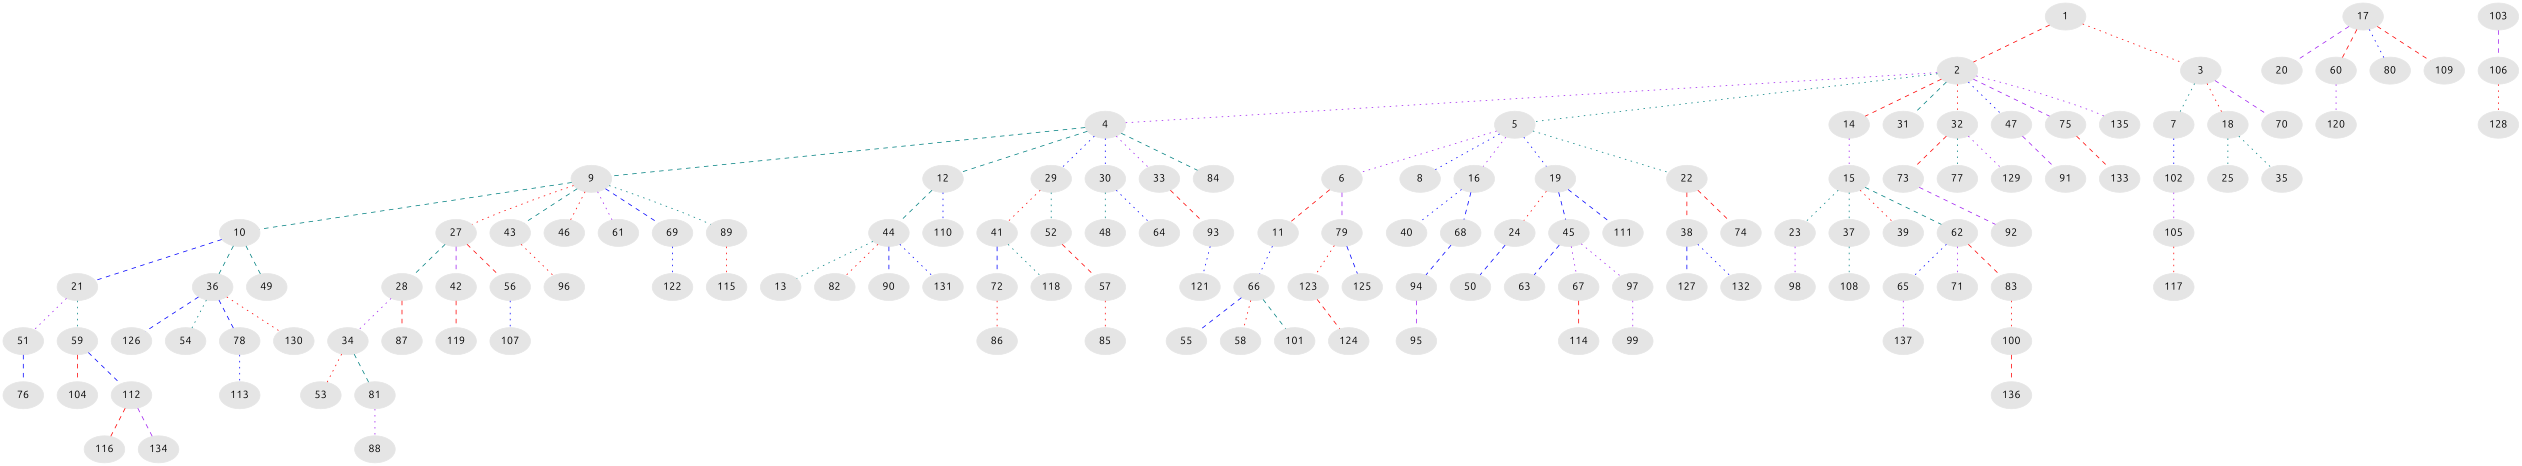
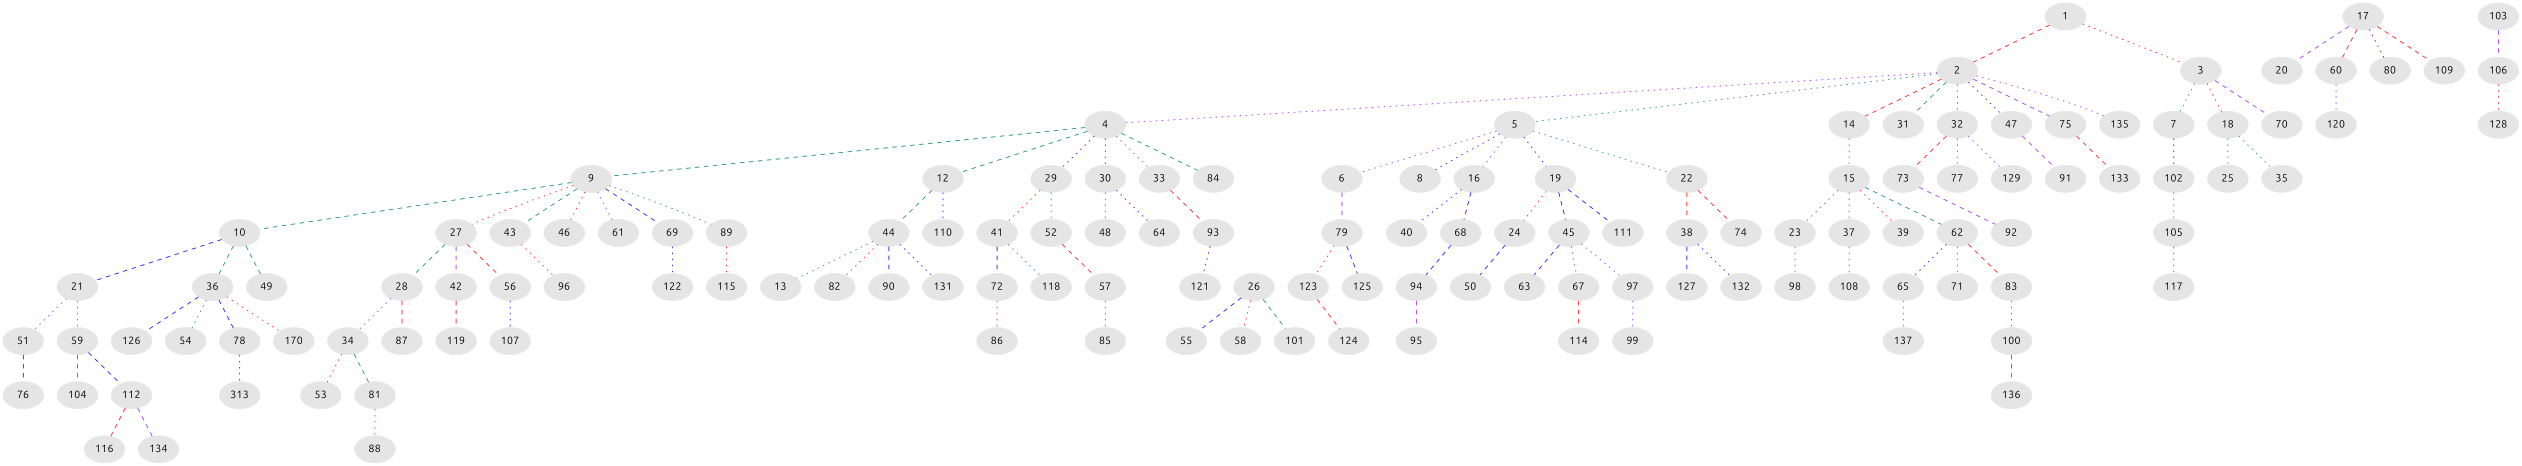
node "11": removed
node "66": label "66" -> "26"
node "130": label "130" -> "170"
node "113": label "113" -> "313"
